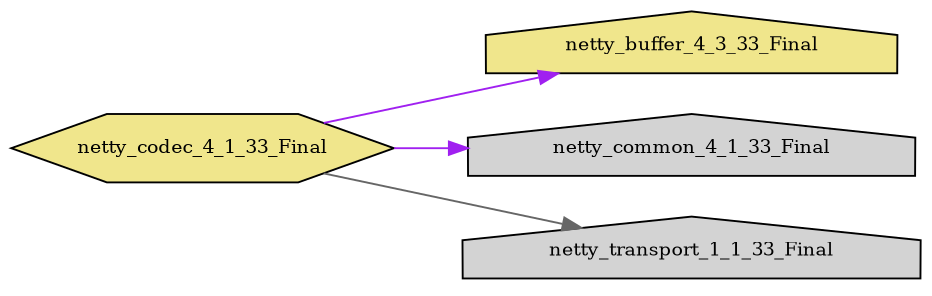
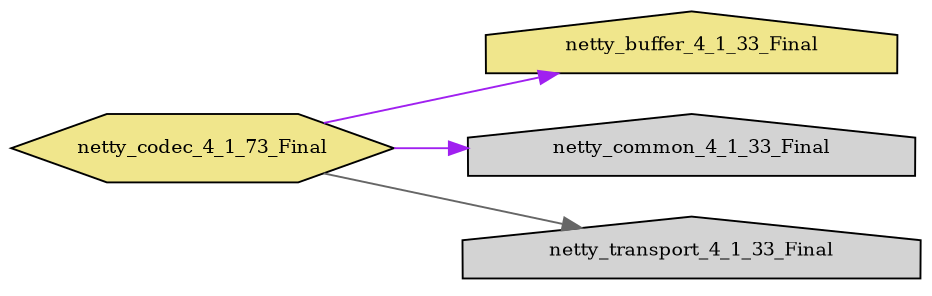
node "netty_buffer_4_3_33_Final": label "netty_buffer_4_3_33_Final" -> "netty_buffer_4_1_33_Final"
node "netty_codec_4_1_33_Final": label "netty_codec_4_1_33_Final" -> "netty_codec_4_1_73_Final"
node "netty_transport_1_1_33_Final": label "netty_transport_1_1_33_Final" -> "netty_transport_4_1_33_Final"
